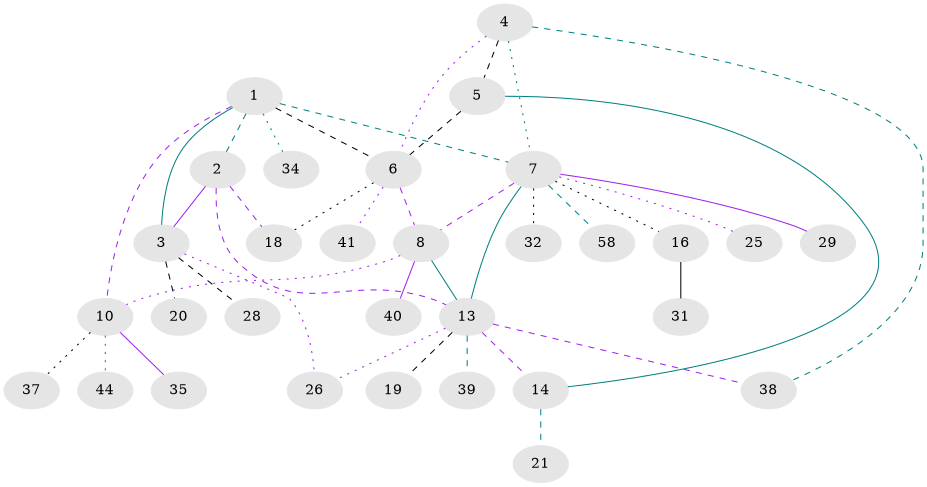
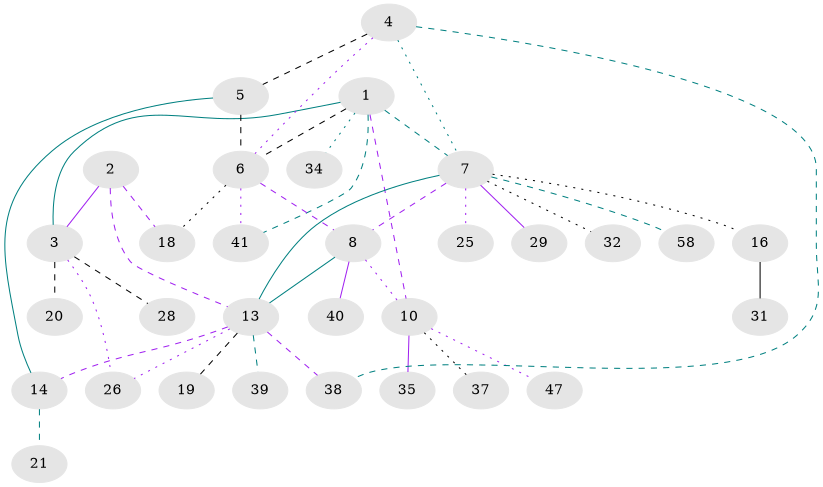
edge "1" -- "2": now "1" -- "41"
node "44": label "44" -> "47"
